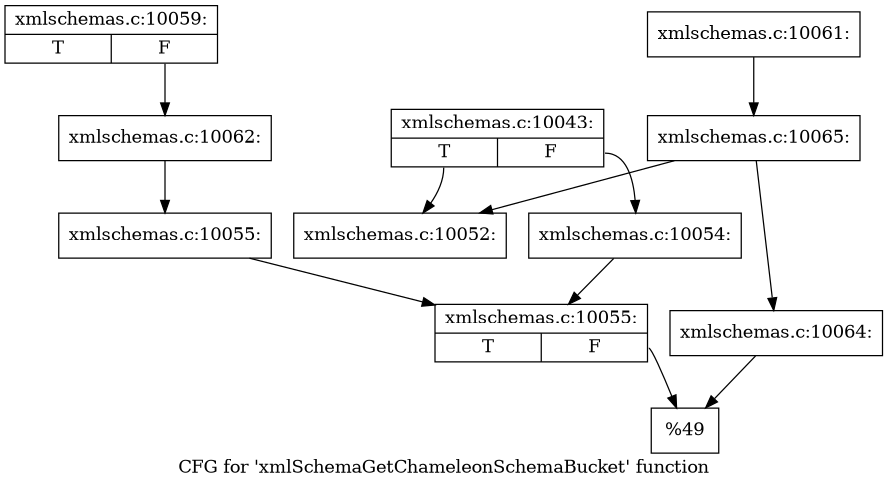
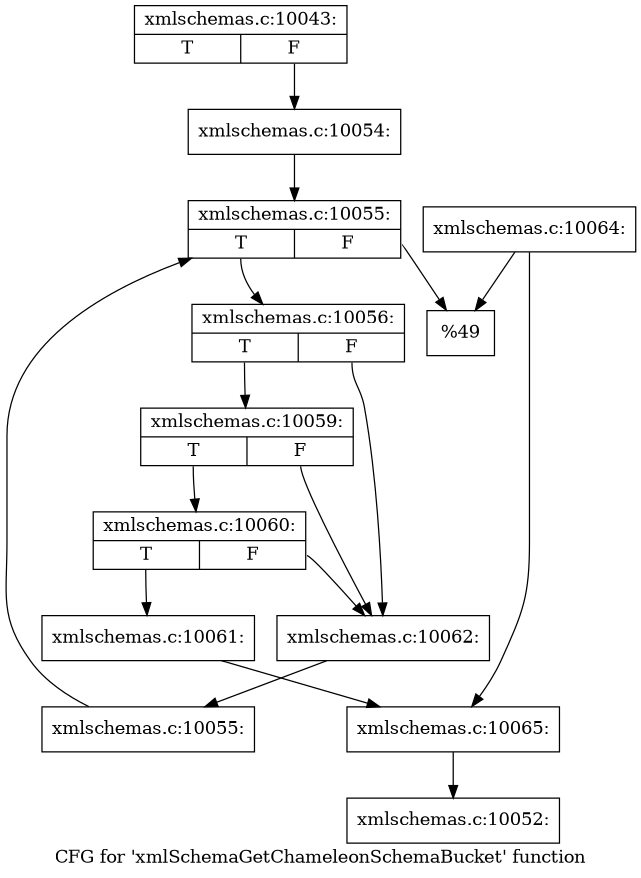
edge "xmlschemas.c:10043:" -> "xmlschemas.c:10052:": removed
edge "xmlschemas.c:10065:" -> "xmlschemas.c:10064:": reversed
node "xmlschemas.c:10056:": added
node "xmlschemas.c:10060:": added
